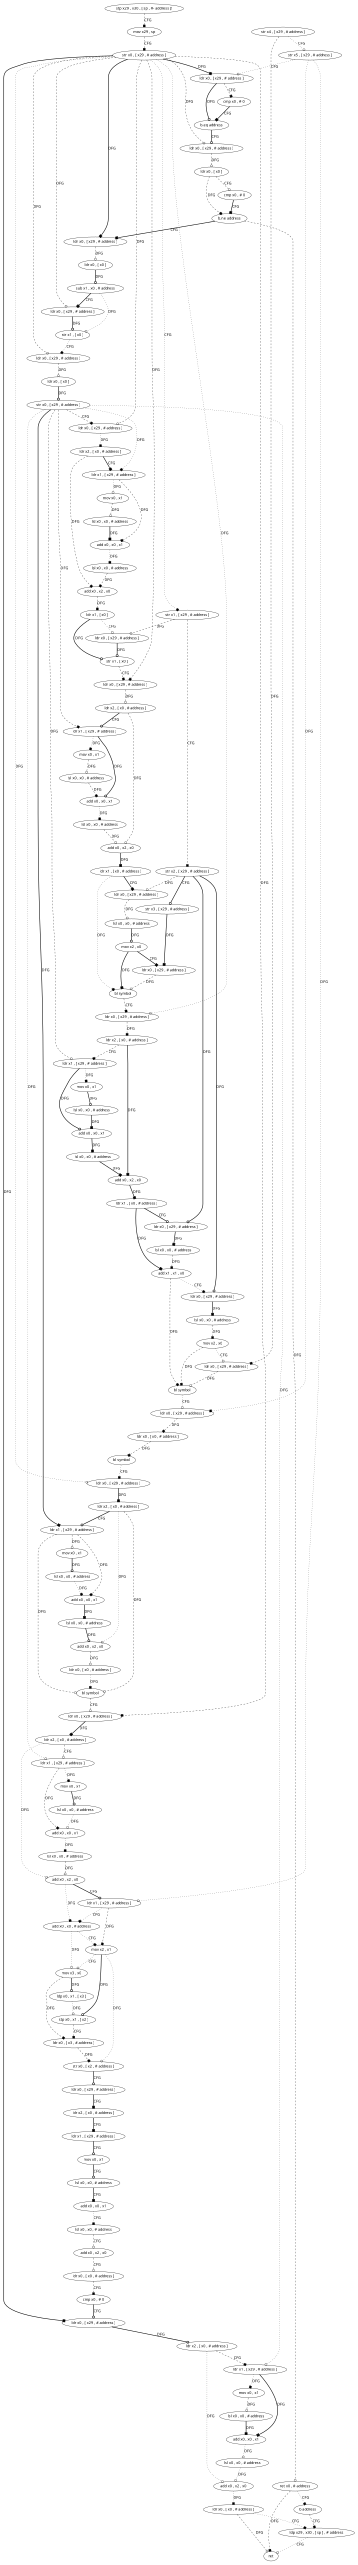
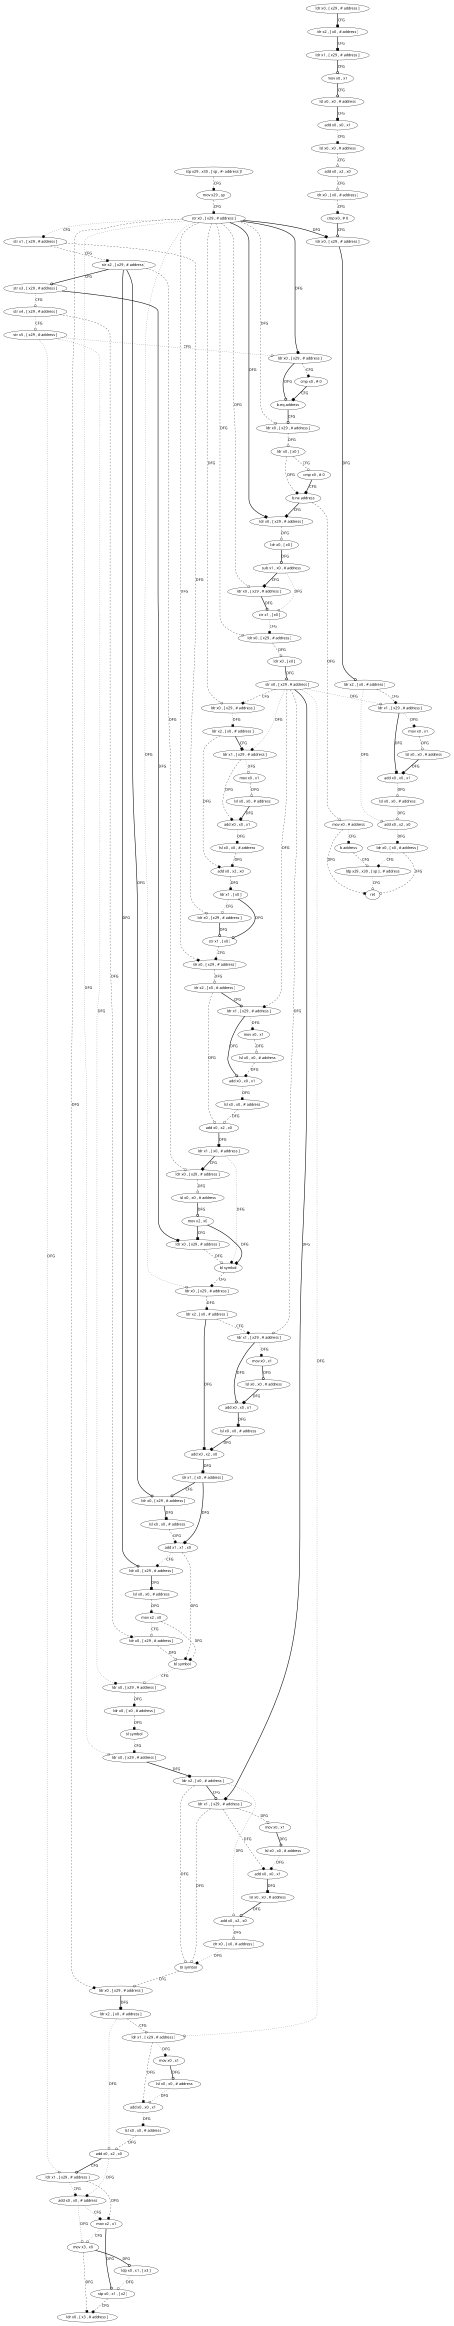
edge "str x3 , [ x29 , # address ]" -> "str x4 , [ x29 , # address ]": added, label "CFG"
node "str x0 , [ x2 , # address ]": removed
node "ret x0 , # address": label "ret x0 , # address" -> "mov x0 , # address"
edge "b address" -> "ldp x29 , x30 , [ sp ] , # address": arrowhead box -> odot
